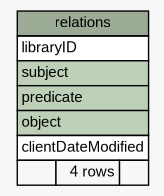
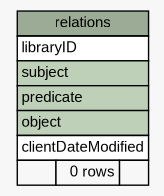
node "relations": text "4 rows" -> "0 rows"
